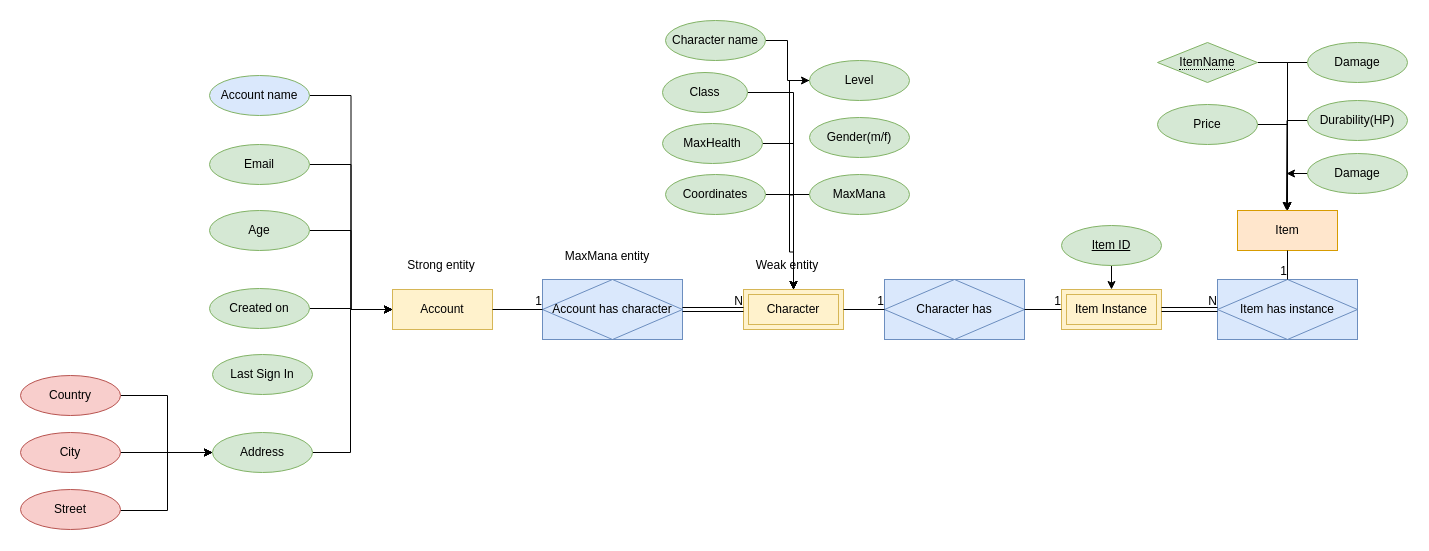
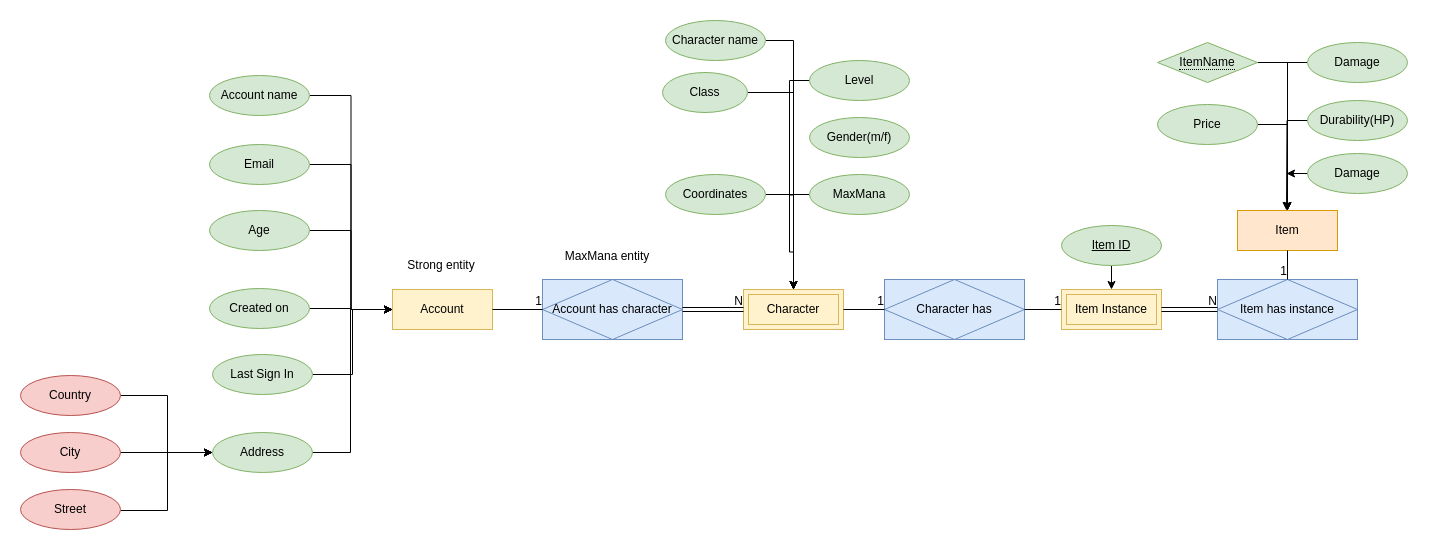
edge "Character name" -> "Level": now "Character name" -> "Character"
node "Account name": fillcolor #dae8fc -> #d5e8d4
node "MaxHealth": removed
edge "MaxHealth" -> "Character": removed
node "Weak entity": removed
edge "Last Sign In" -> "Account": added
